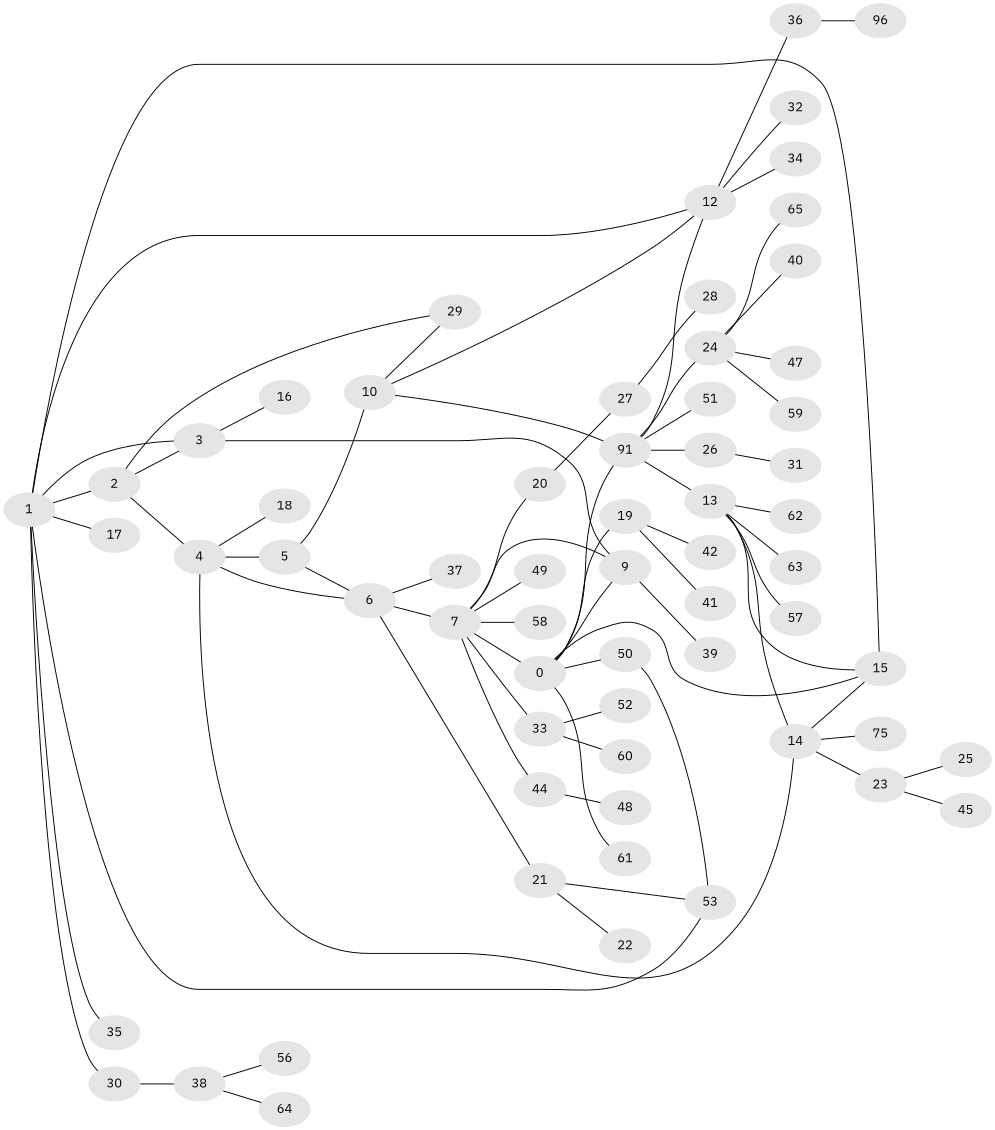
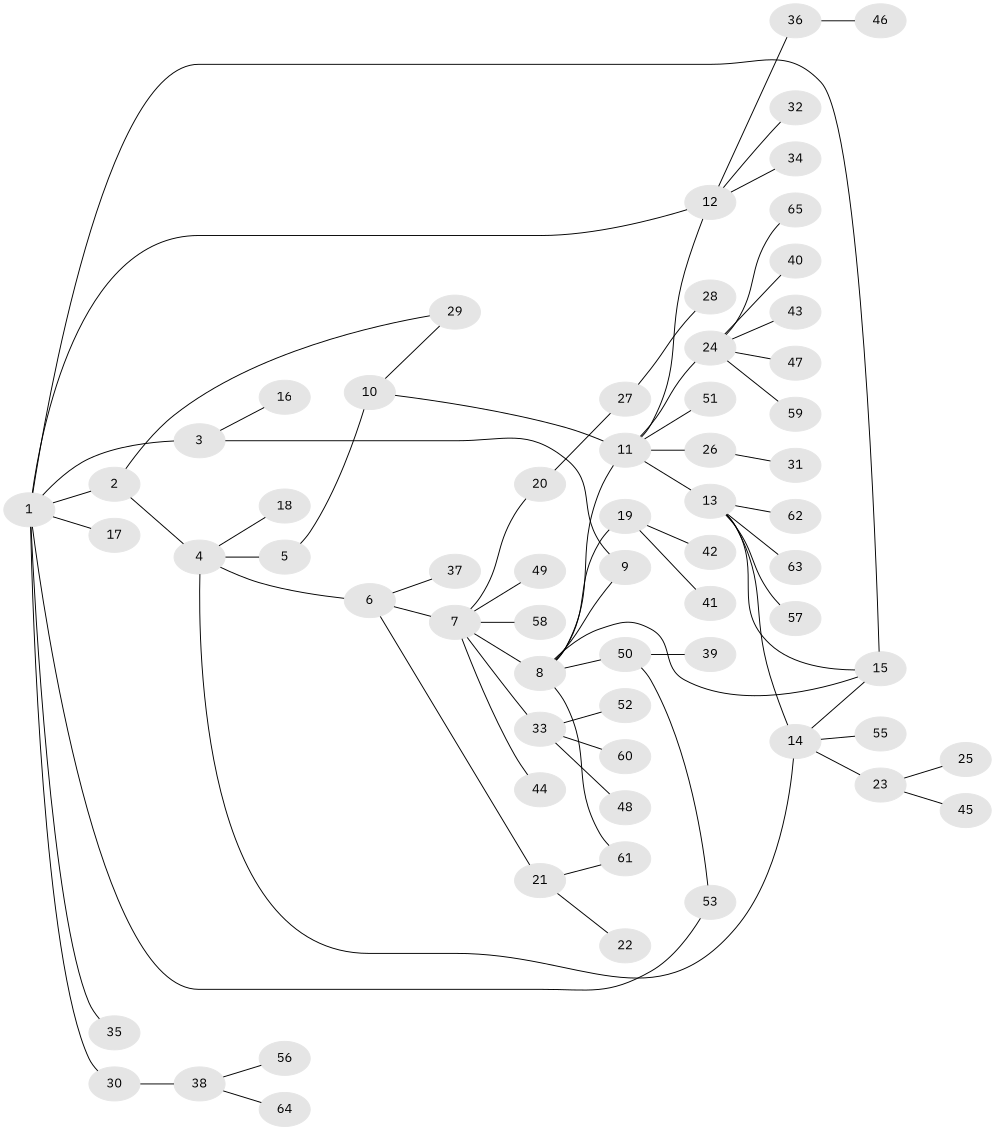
node "96": label "96" -> "46"
edge "12" -- "10": removed
node "43": added
node "91": label "91" -> "11"
edge "3" -- "2": removed
edge "9" -- "7": removed
edge "5" -- "6": removed
edge "9" -- "39": now "50" -- "39"
node "0": label "0" -> "8"
node "75": label "75" -> "55"
edge "44" -- "48": now "33" -- "48"
edge "21" -- "53": now "21" -- "61"
